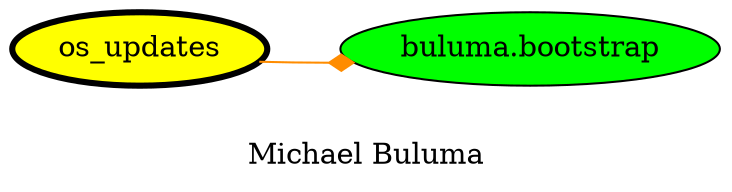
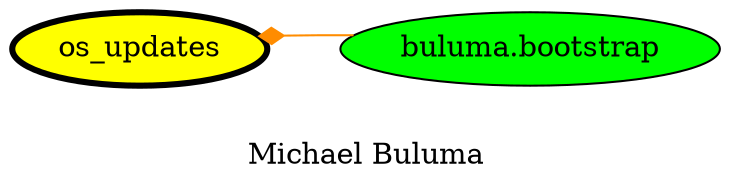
edge "os_updates" -> "buluma.bootstrap": reversed
